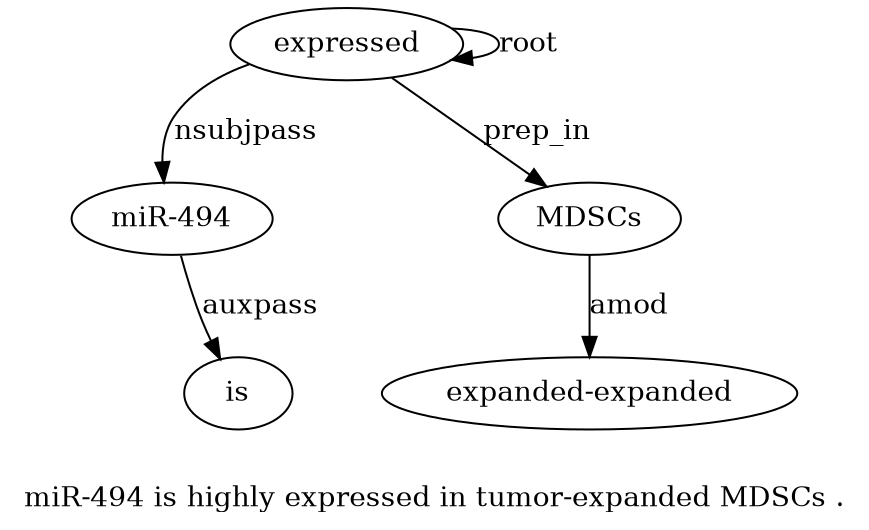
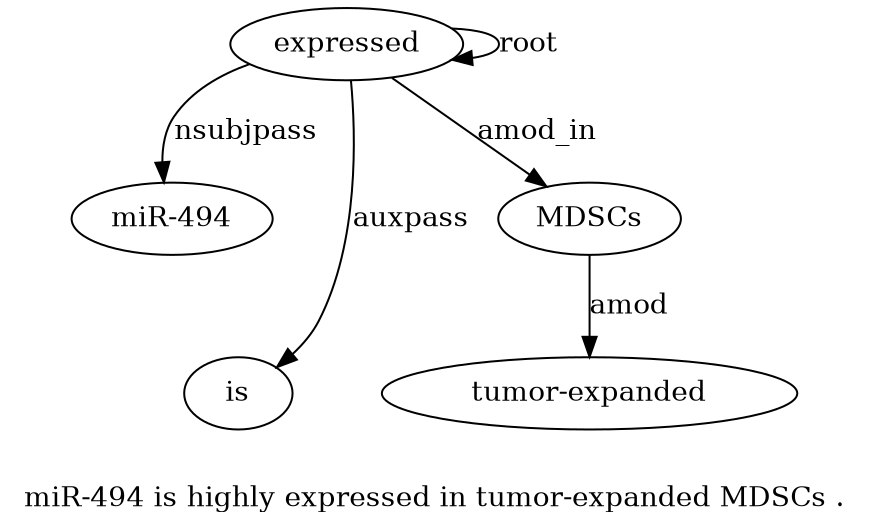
edge "expressed" -> "MDSCs": label "prep_in" -> "amod_in"
edge "miR-494" -> "is": now "expressed" -> "is"
node "expanded-expanded": label "expanded-expanded" -> "tumor-expanded"
